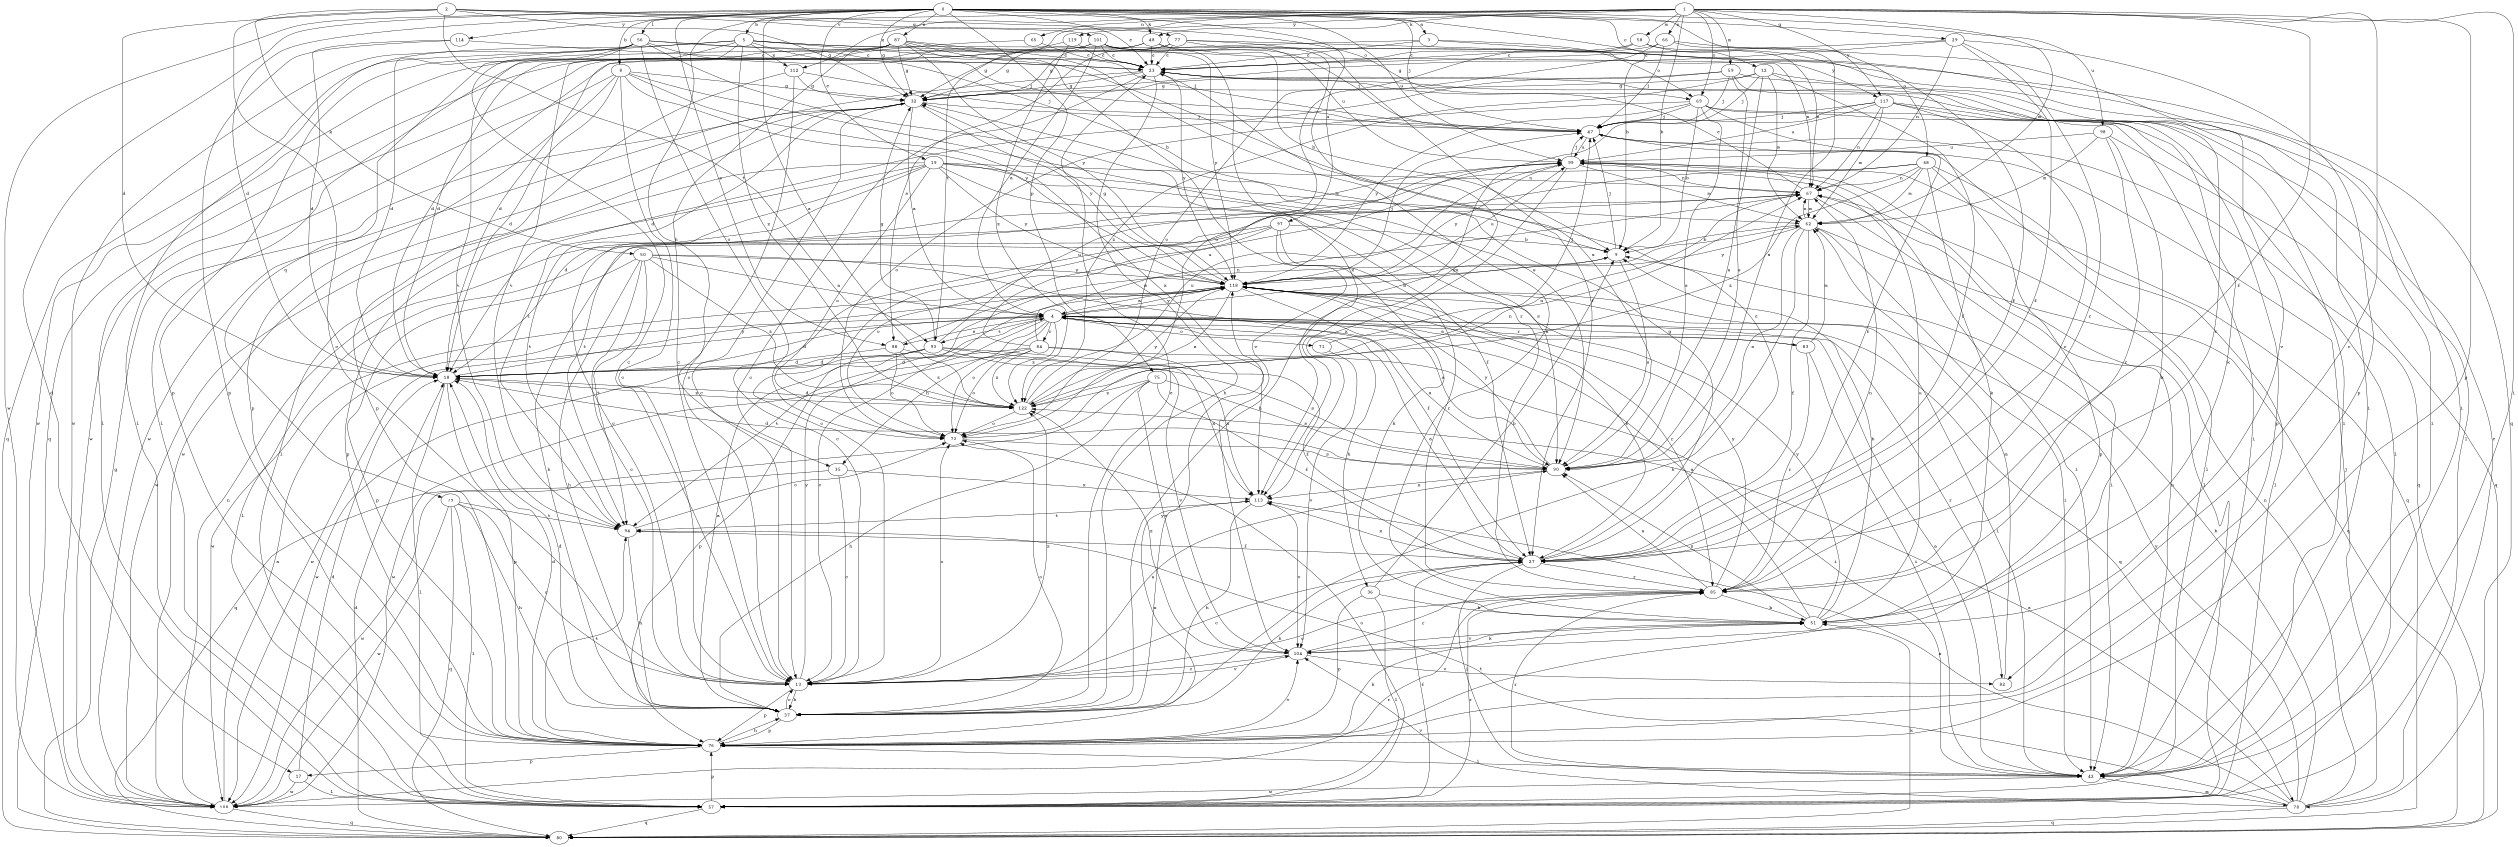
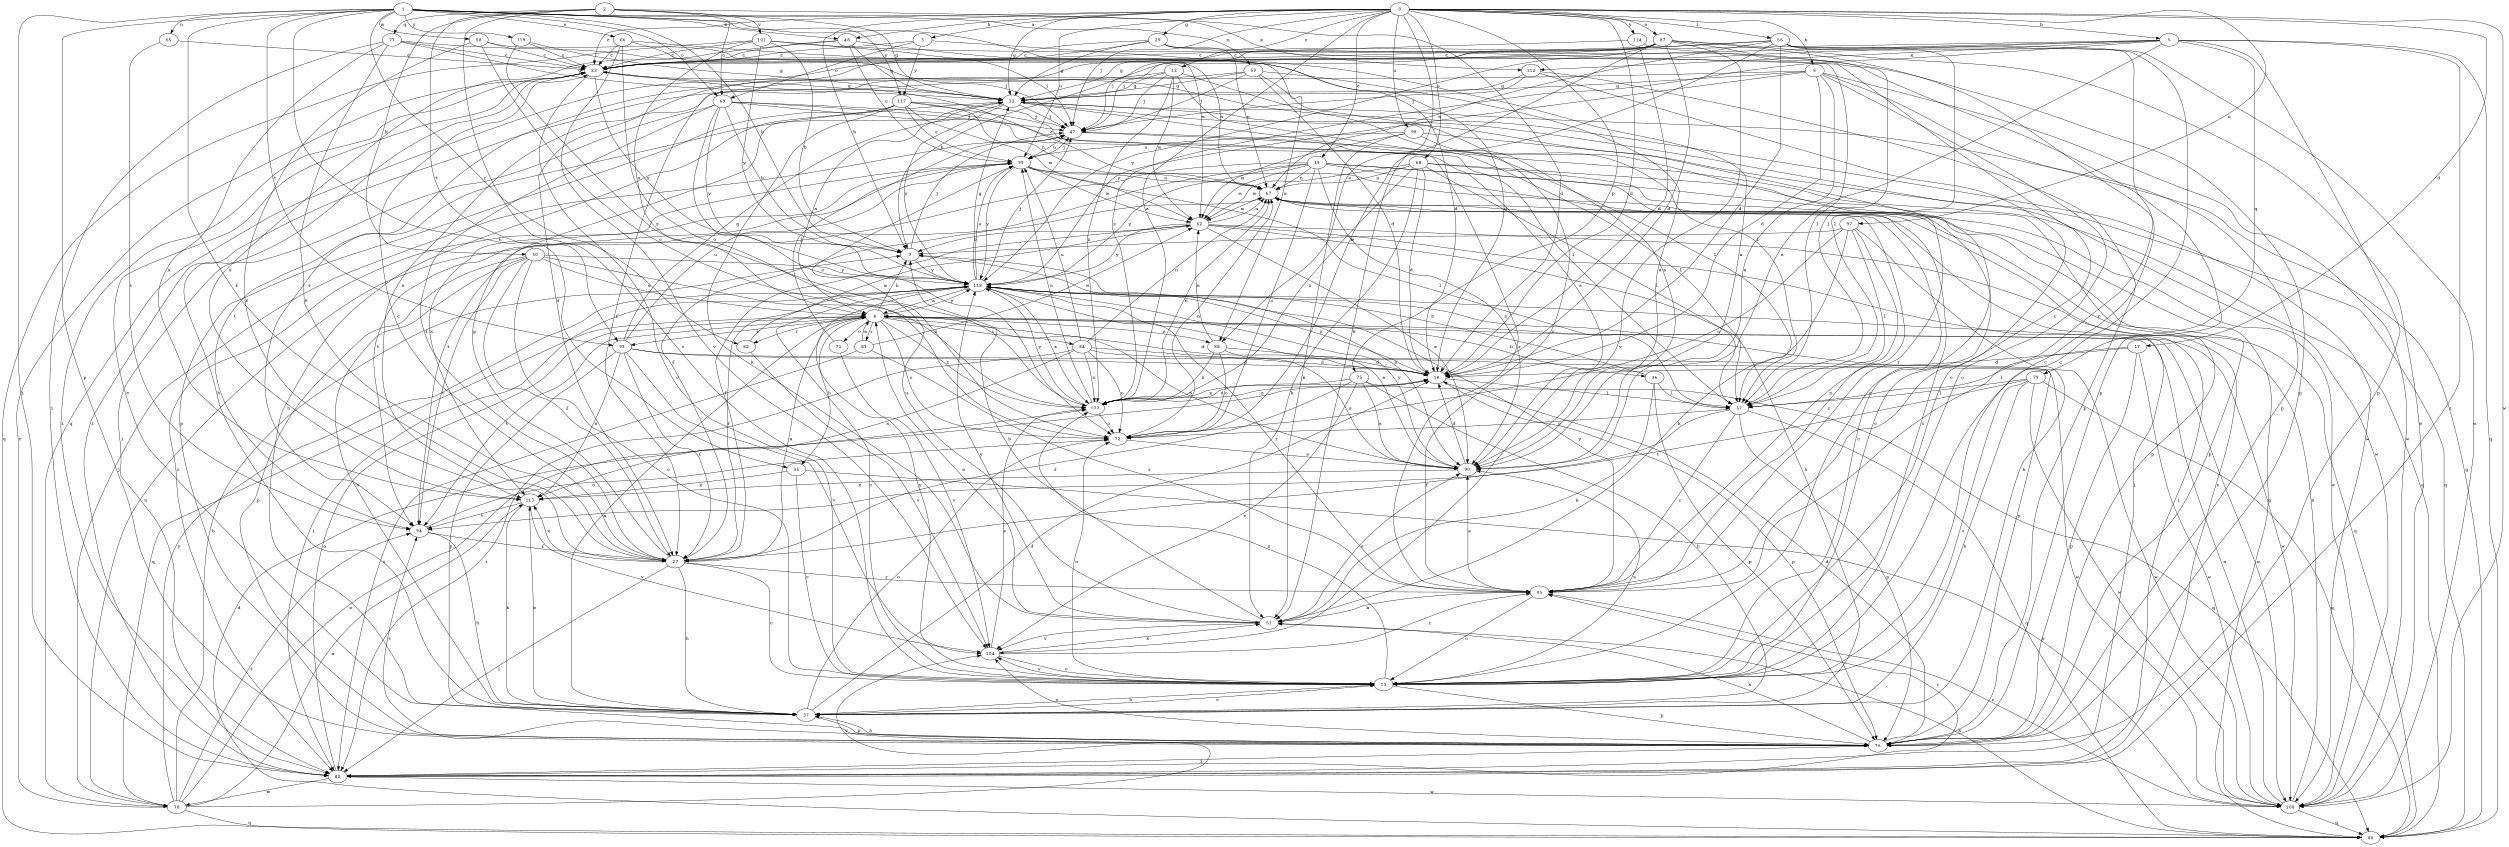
edge "104" -> "82": reversed
edge "76" -> "17": reversed
